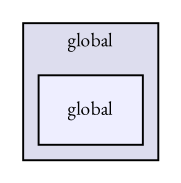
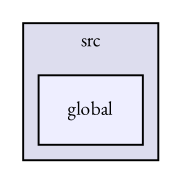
cluster "global": label "global" -> "src"
